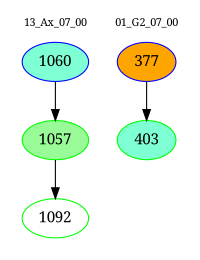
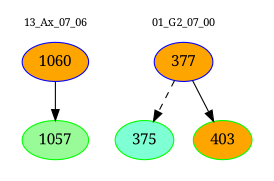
cluster "13_Ax_07_00": label "13_Ax_07_00" -> "13_Ax_07_06"
node "1060": fillcolor aquamarine -> orange
node "375": added
node "403": fillcolor aquamarine -> orange
node "1092": removed
